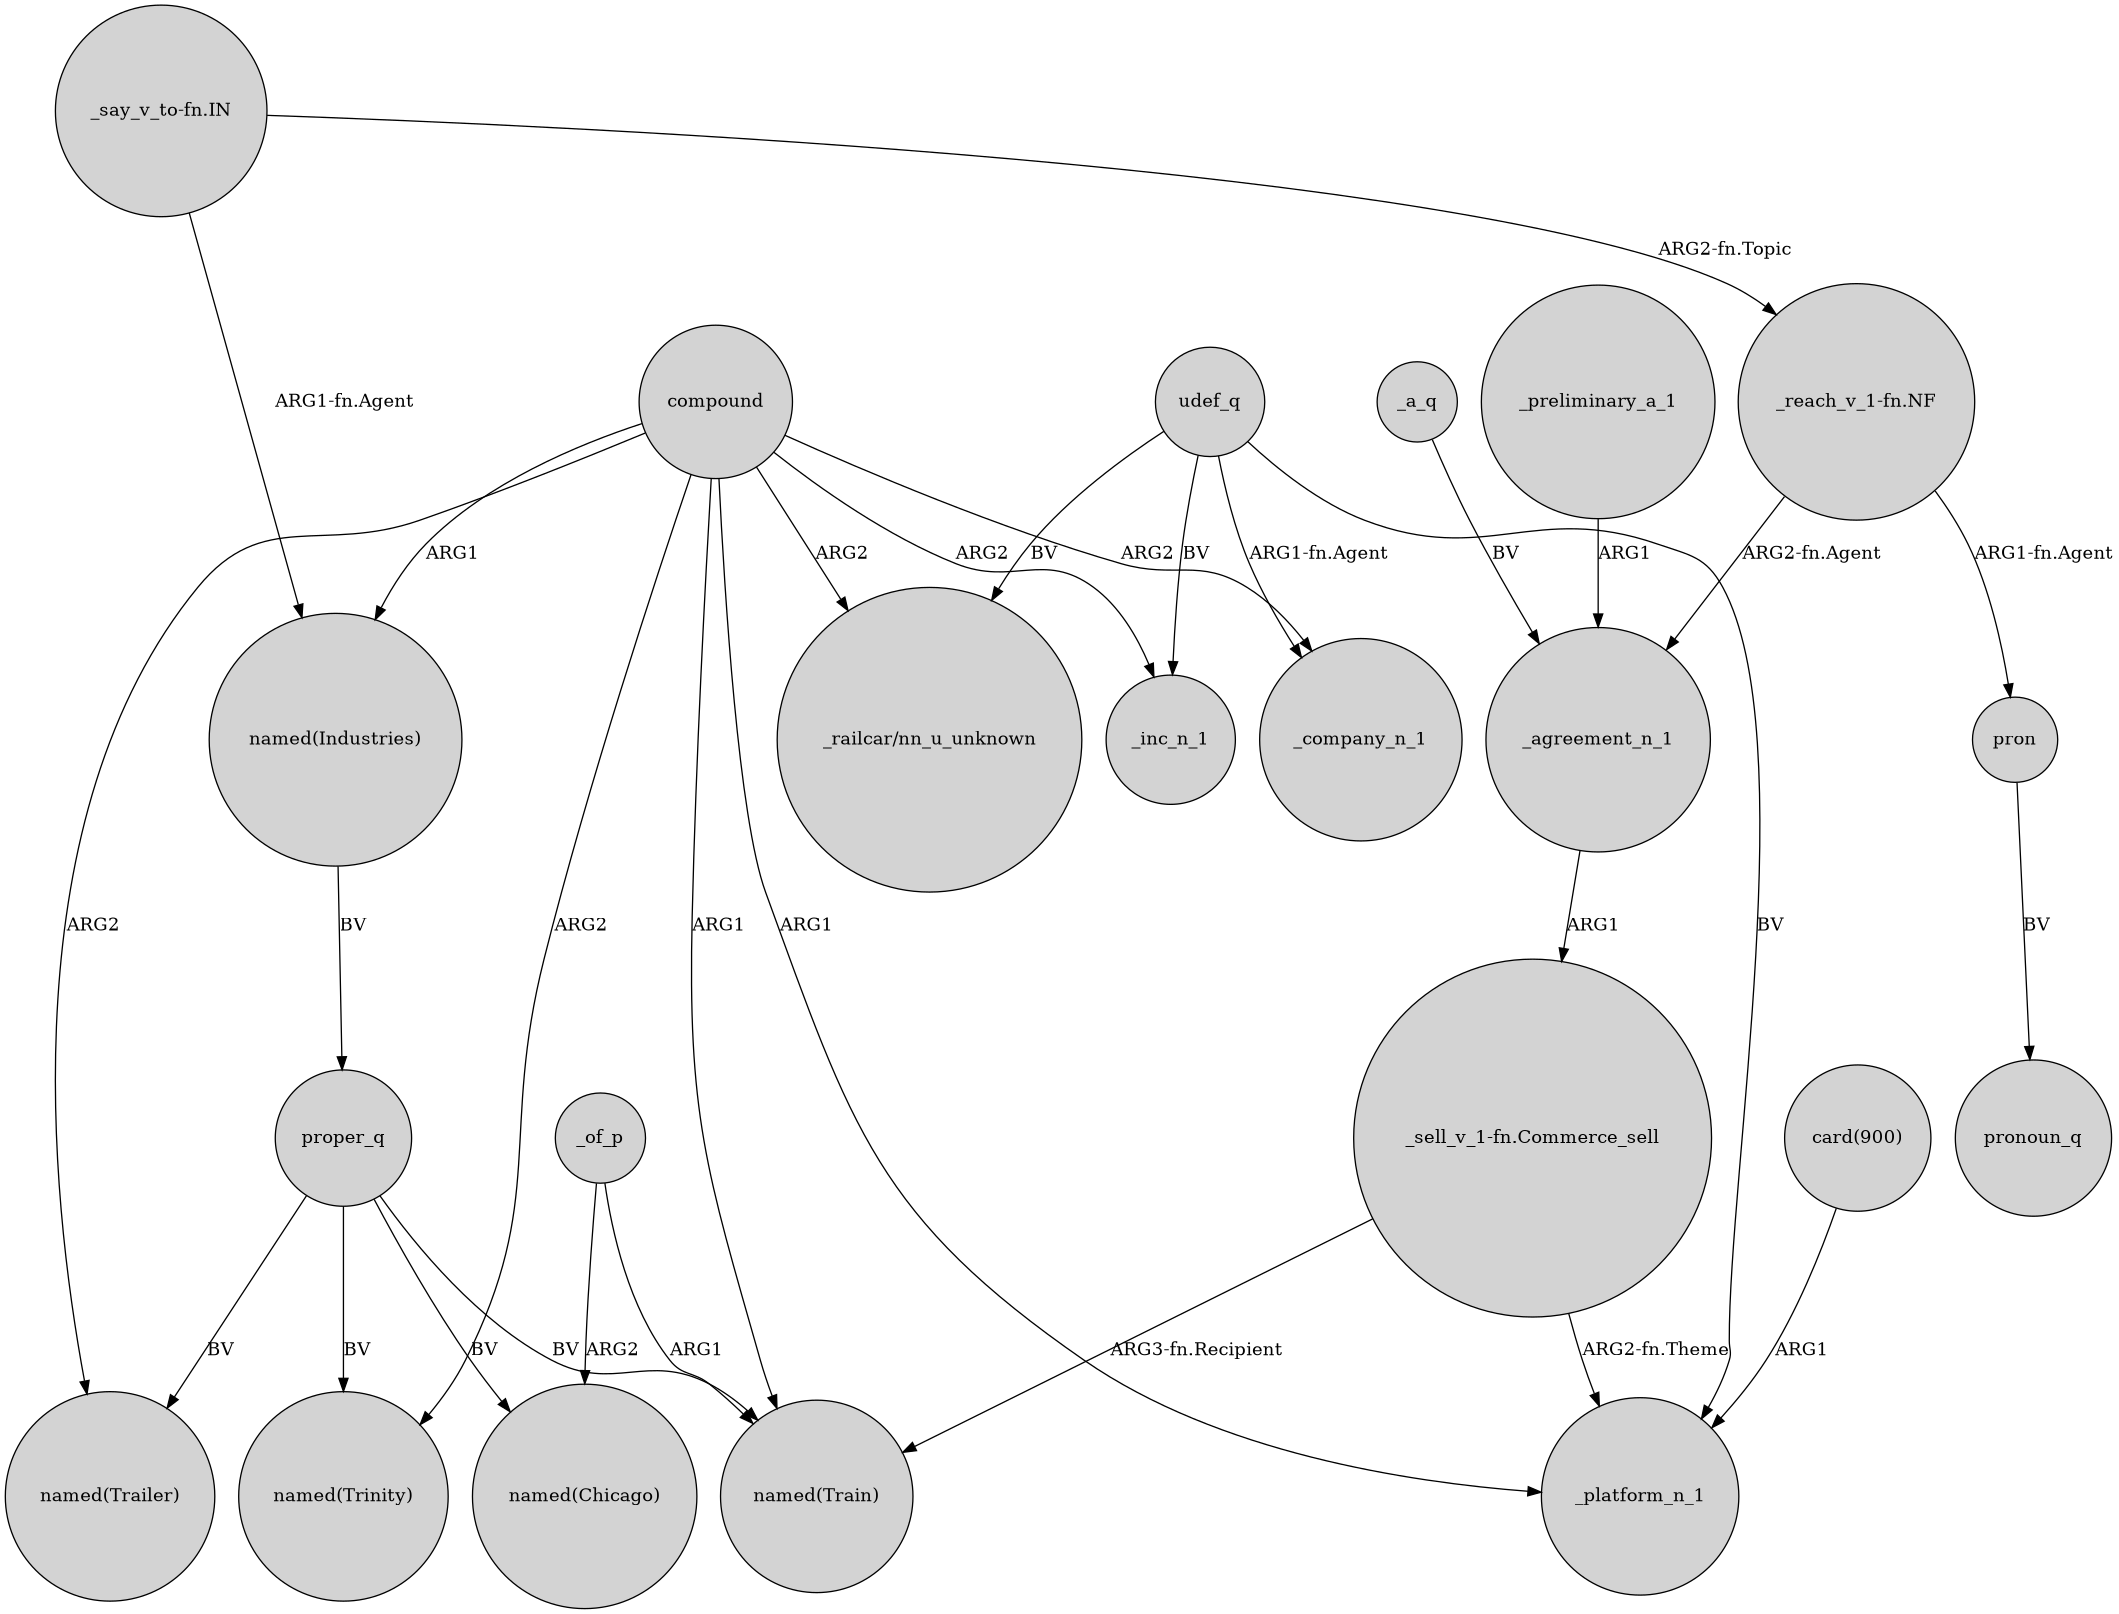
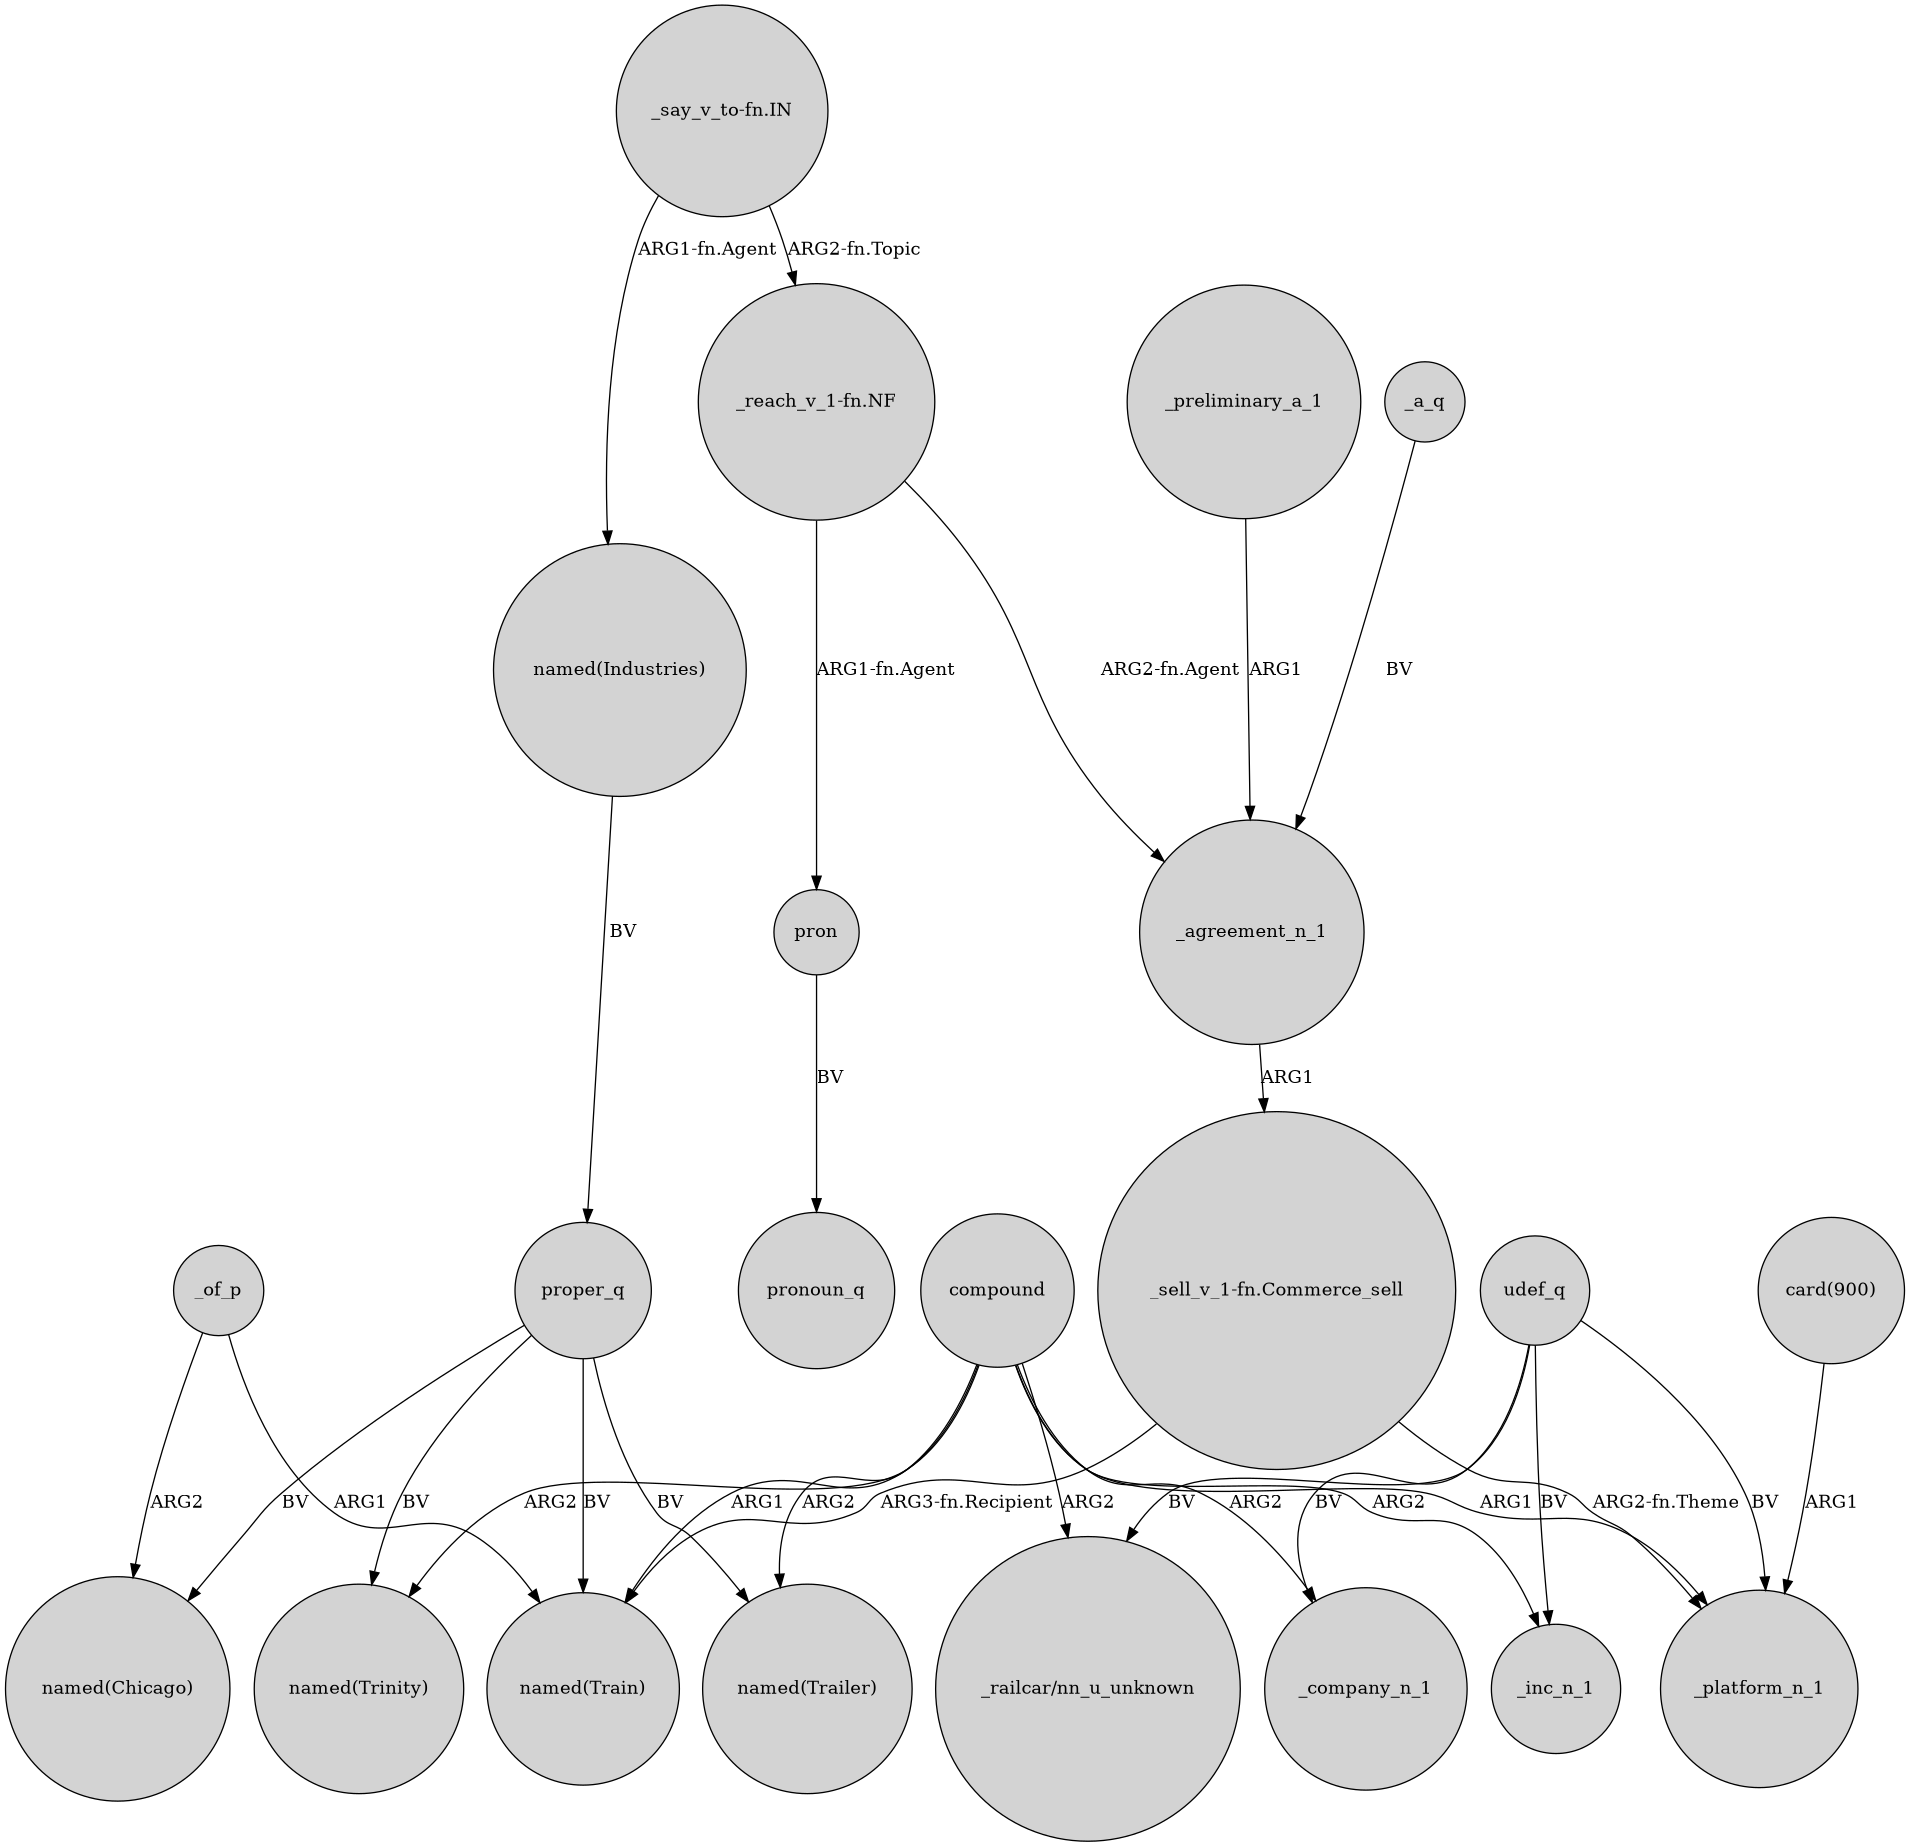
edge "compound" -> "named(Industries)": removed, label "ARG1"
edge "udef_q" -> "_company_n_1": label "ARG1-fn.Agent" -> "BV"
